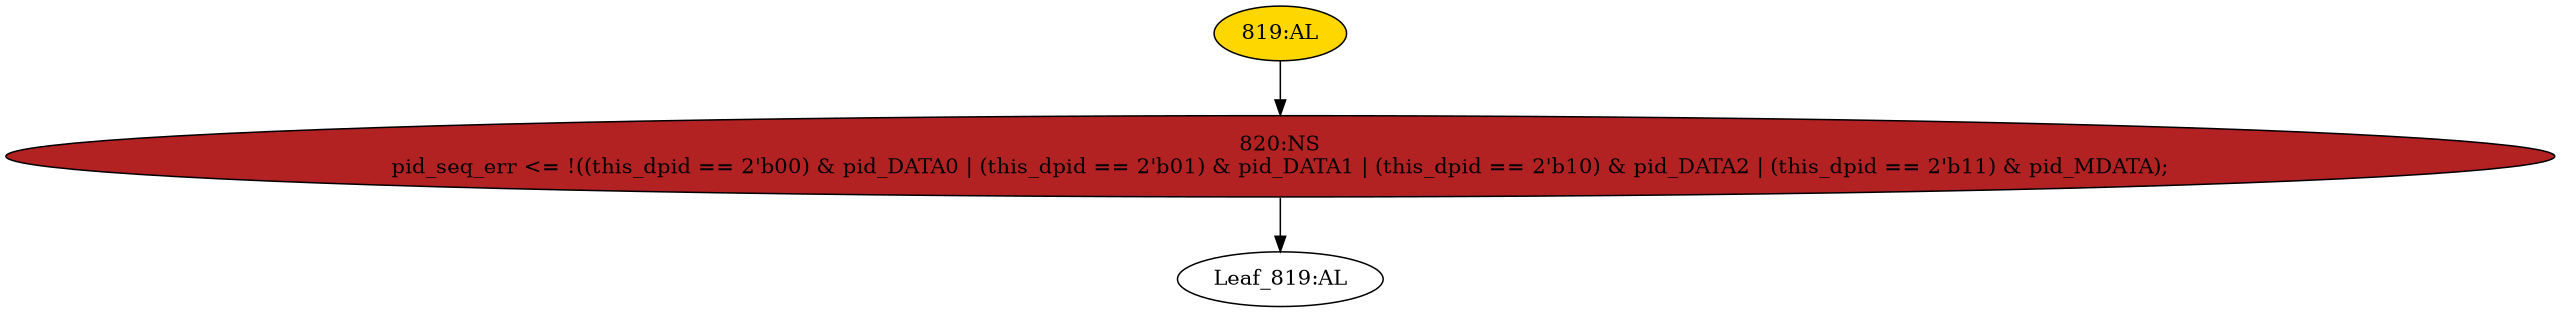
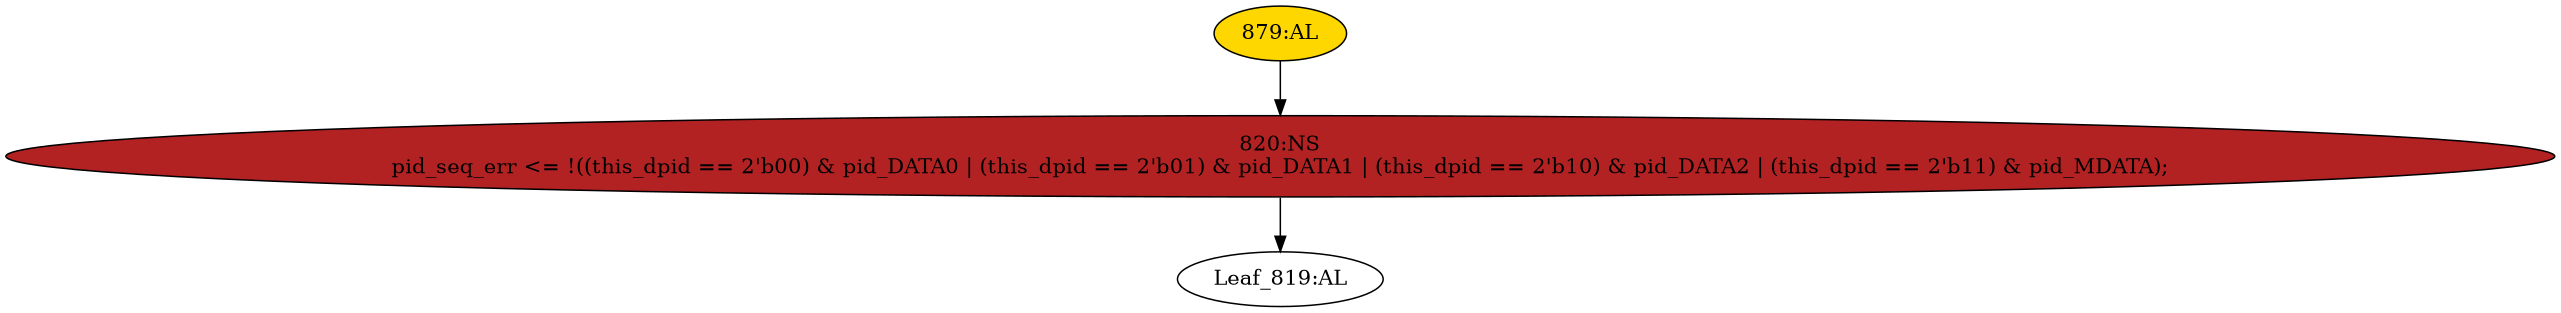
node "819:AL": label "819:AL" -> "879:AL"
